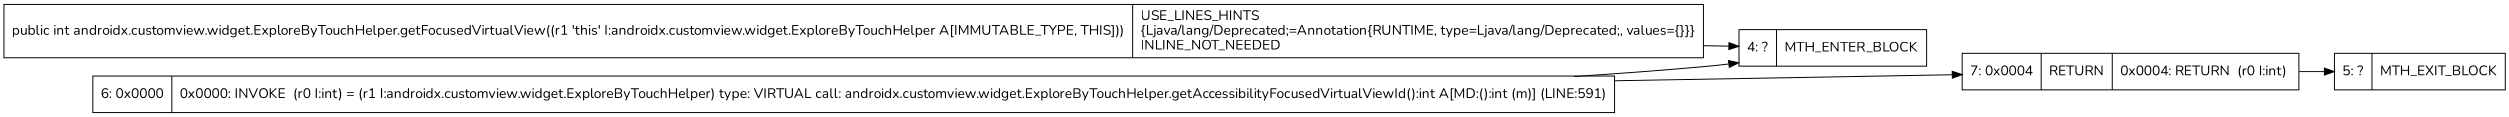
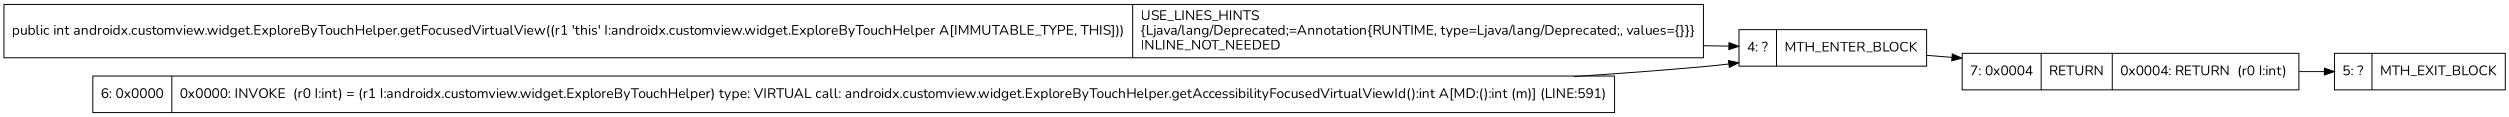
edge "6: 0x0000" -> "7: 0x0004": now "4: ?" -> "7: 0x0004"
